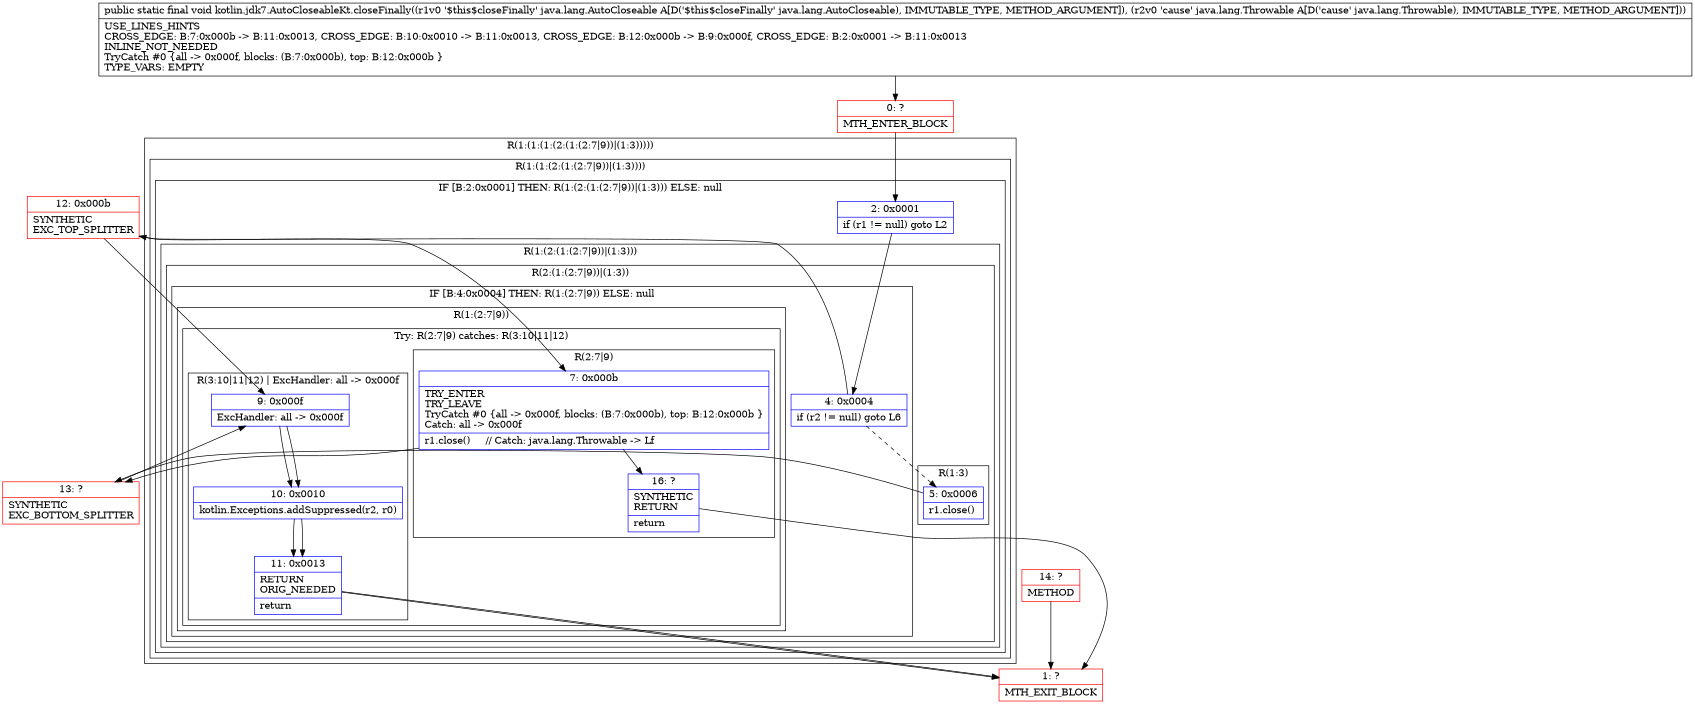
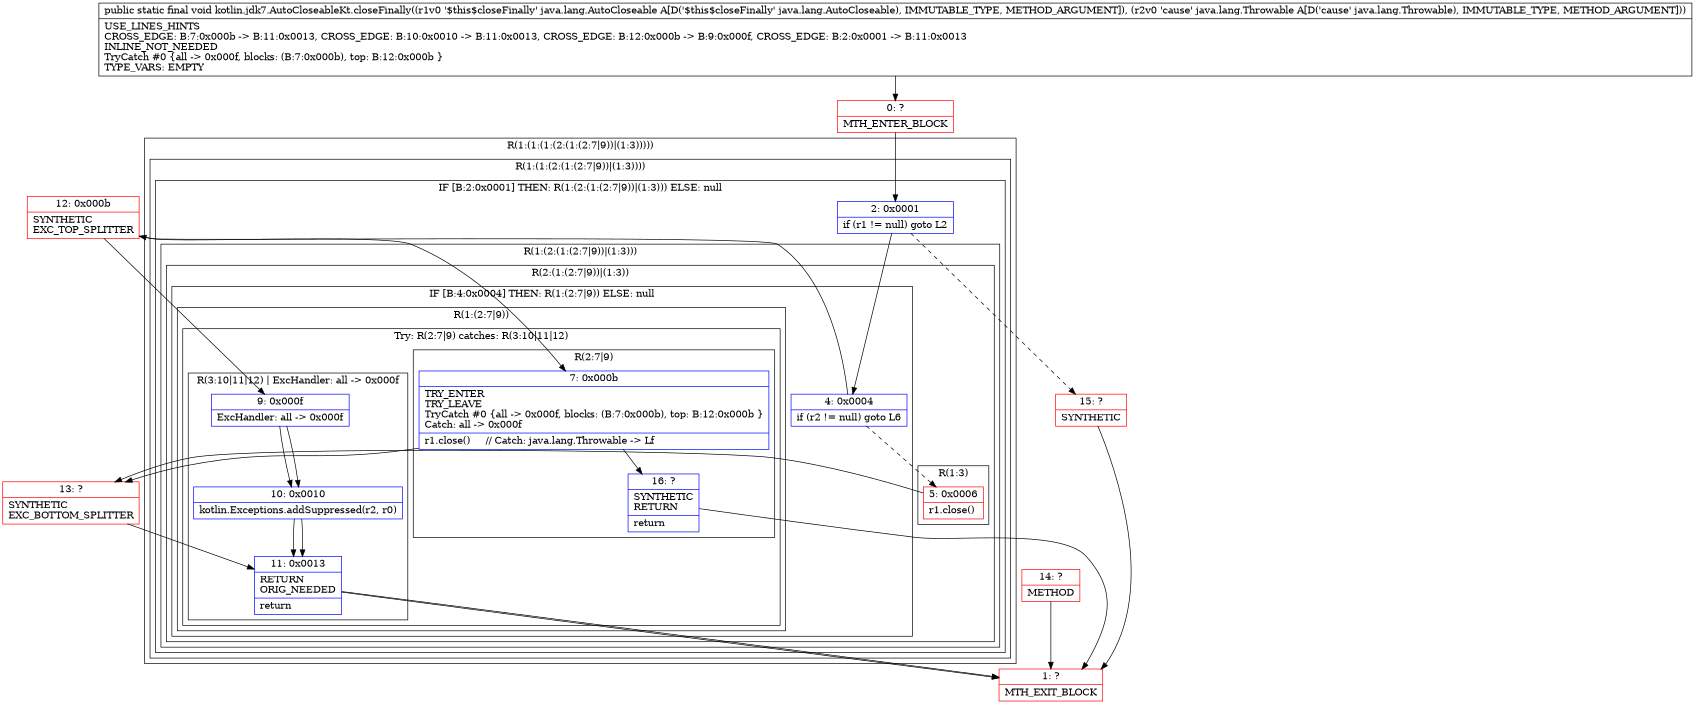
node "15: ?": added
edge "13: ?" -> "9: 0x000f": now "13: ?" -> "11: 0x0013"
node "5: 0x0006": color blue -> red
